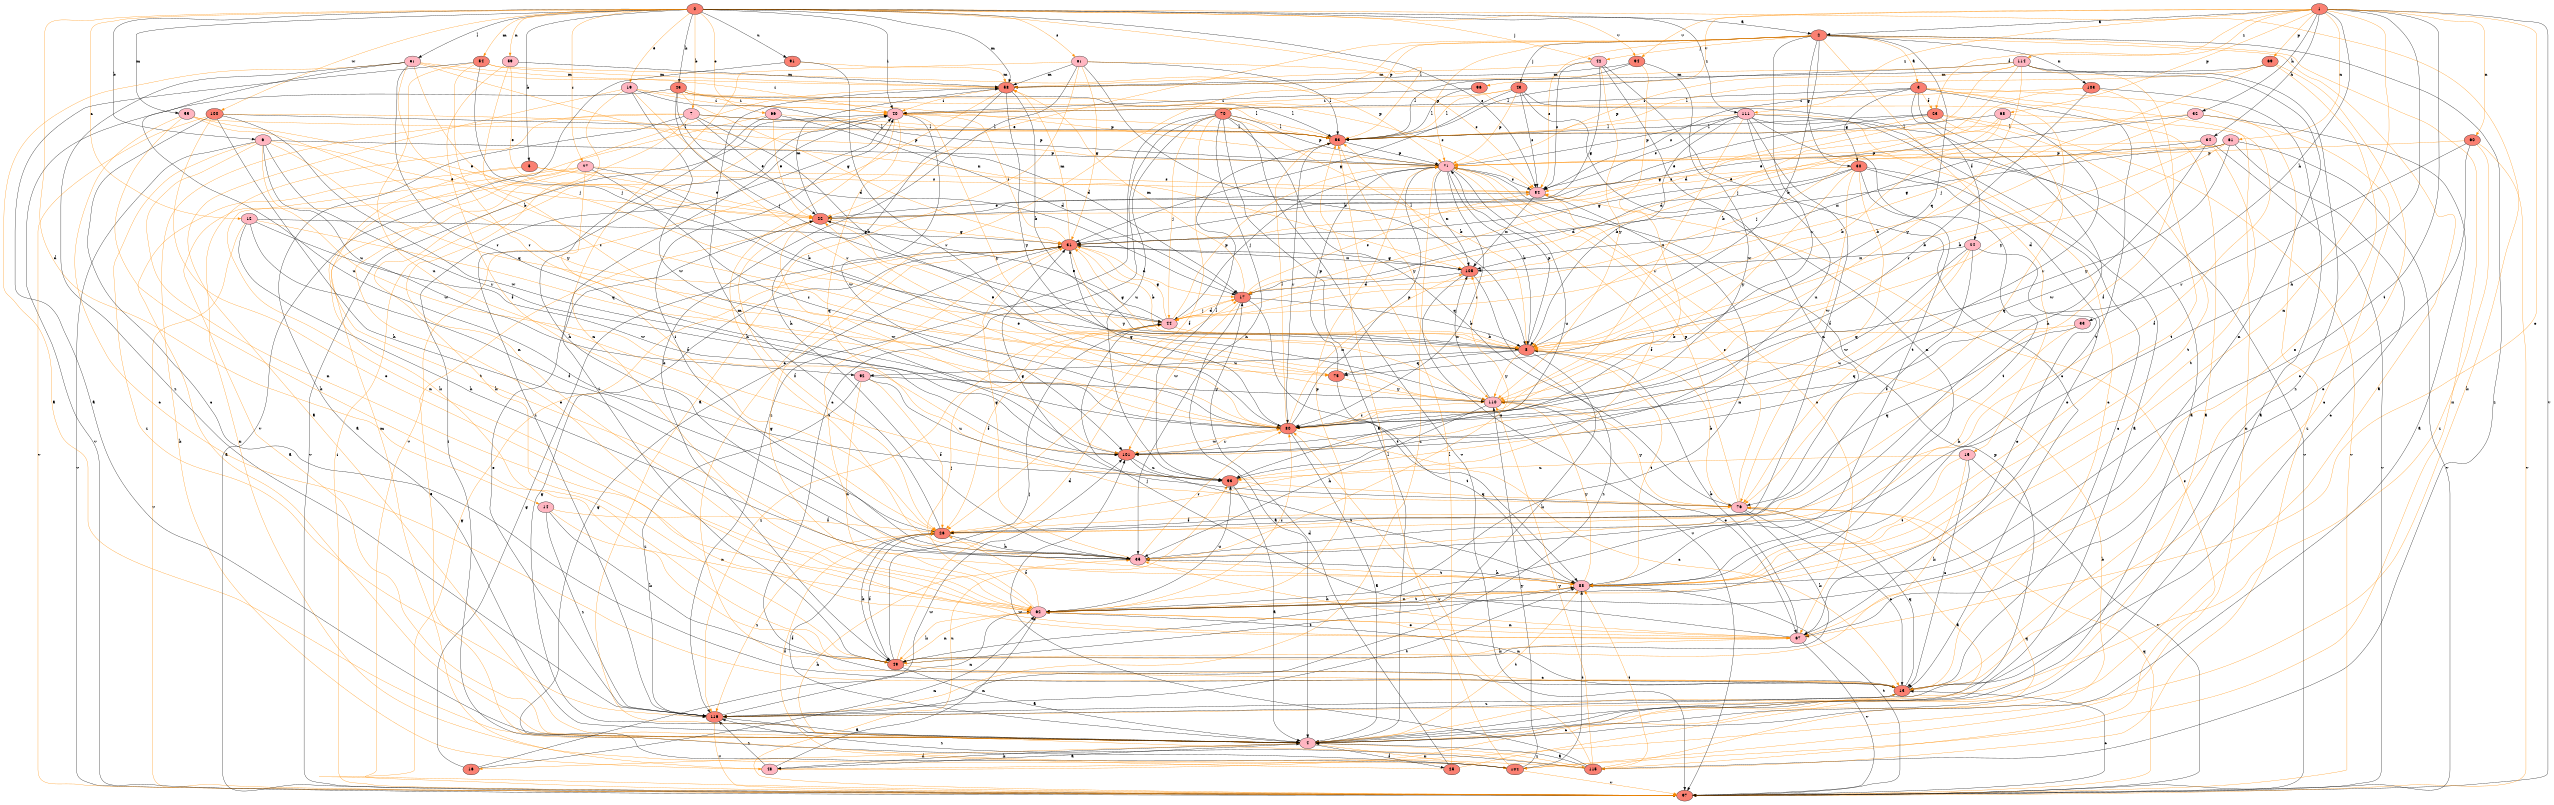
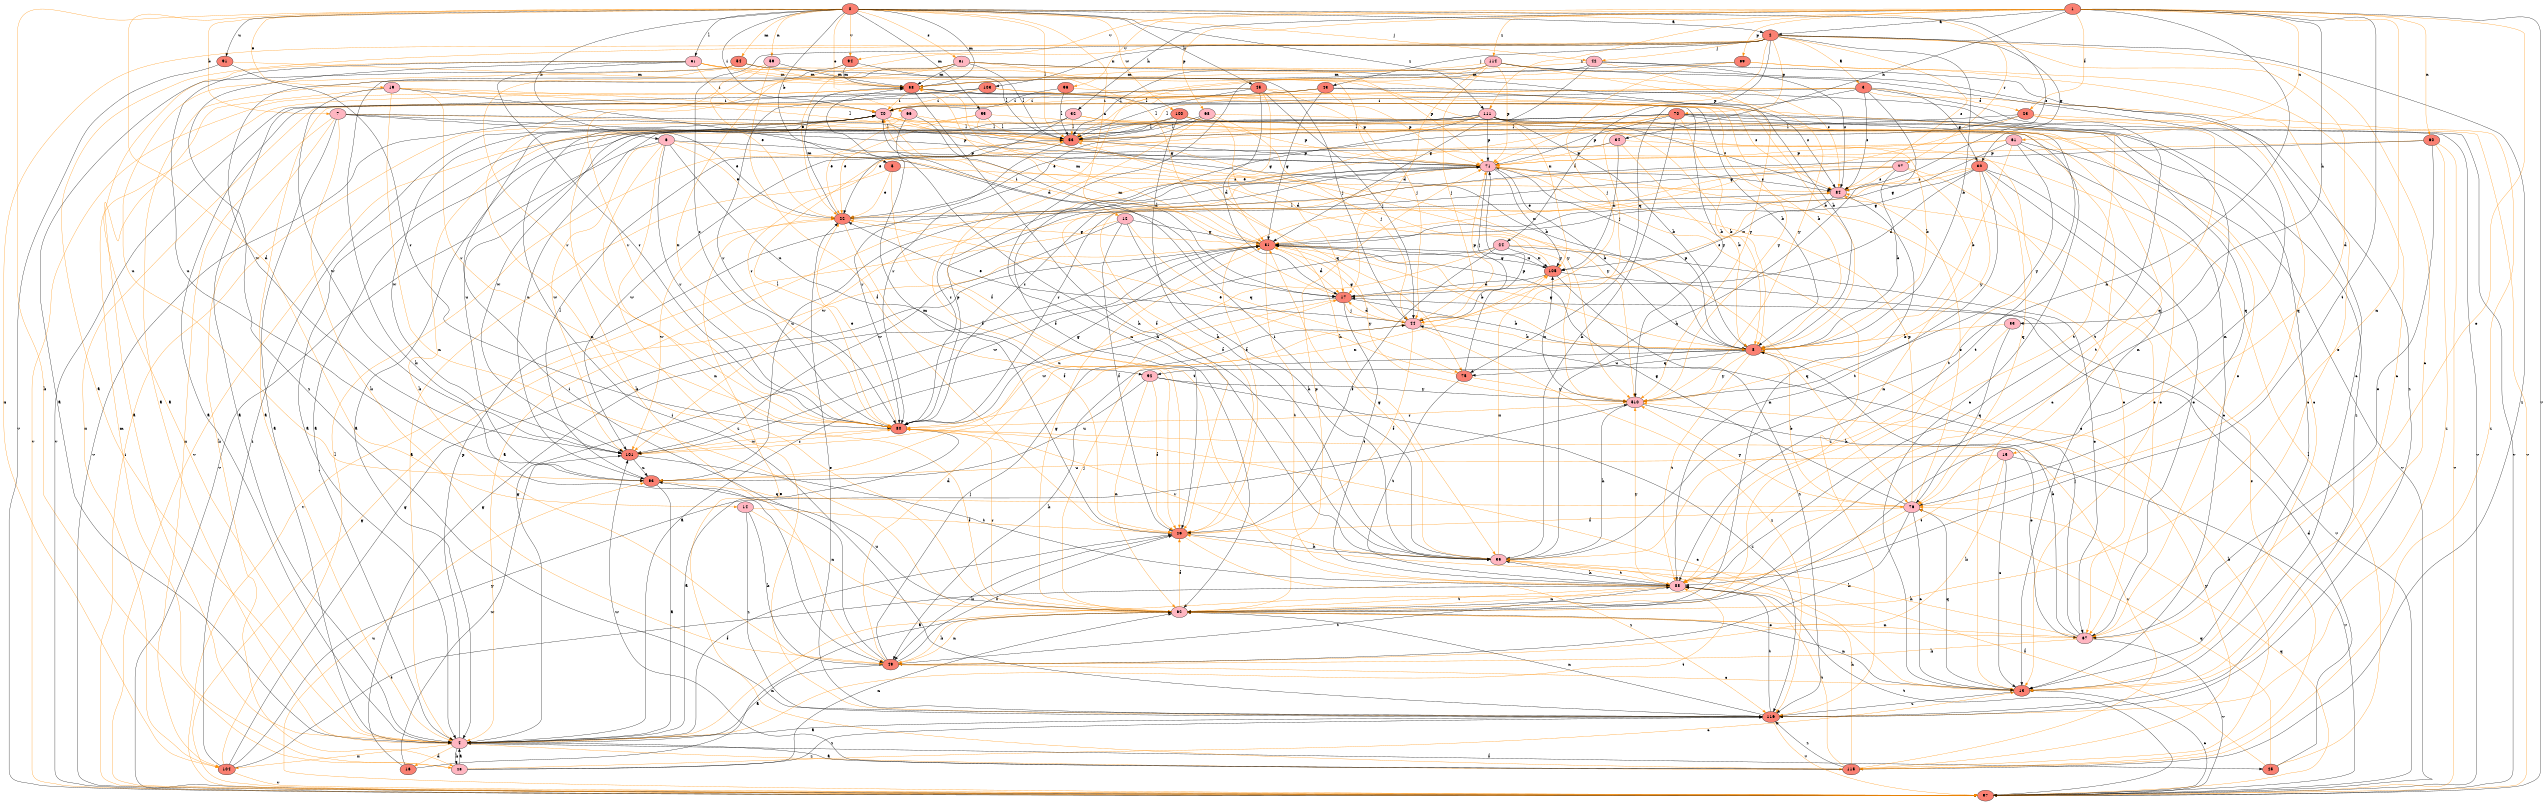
node "110": label "110" -> "510"
edge "34" -> "97": removed, label "v"
